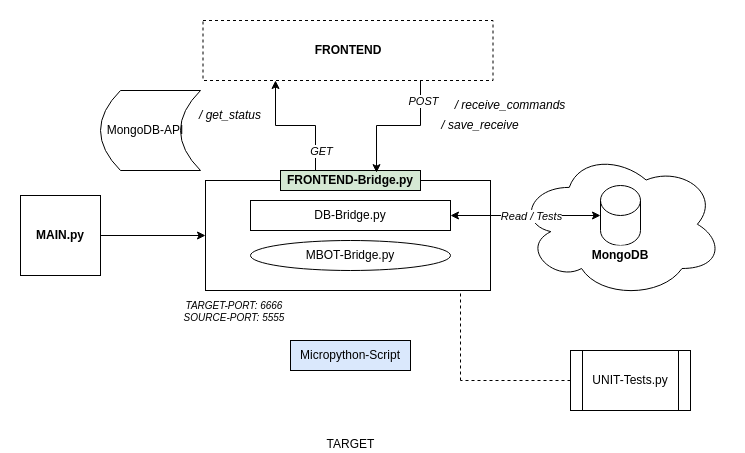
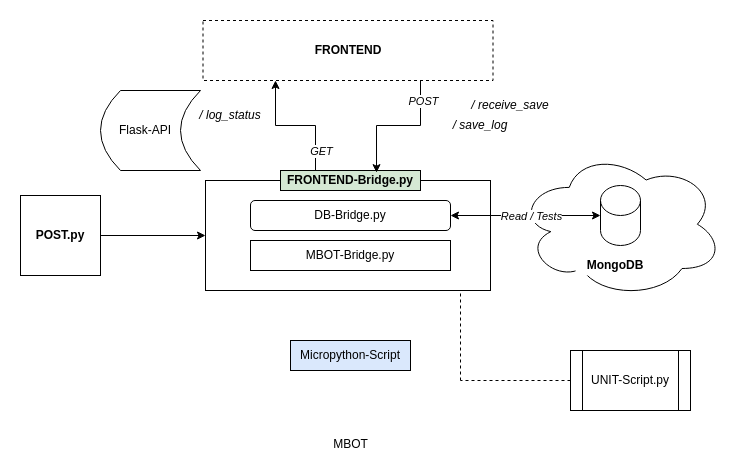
node "/ receive_commands": label "/ receive_commands" -> "/ receive_save"
node "/ get_status": label "/ get_status" -> "/ log_status"
node "/ save_receive": label "/ save_receive" -> "/ save_log"
node "MongoDB-API": label "MongoDB-API" -> "Flask-API"
node "DB-Bridge.py": shape rectangle -> rounded rectangle
node "MAIN.py": label "MAIN.py" -> "POST.py"
node "MBOT-Bridge.py": shape ellipse -> rectangle
node "MongoDB": moved (621, 256) -> (616, 266)
node "TARGET-PORT: 6666 SOURCE-PORT: 5555": removed
node "UNIT-Tests.py": label "UNIT-Tests.py" -> "UNIT-Script.py"
node "TARGET": label "TARGET" -> "MBOT"
